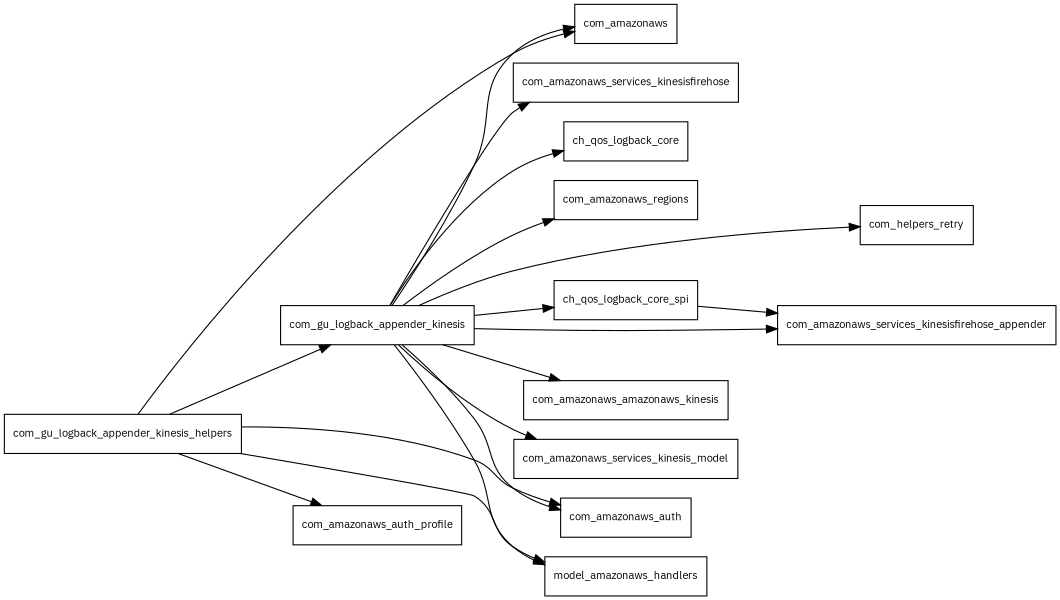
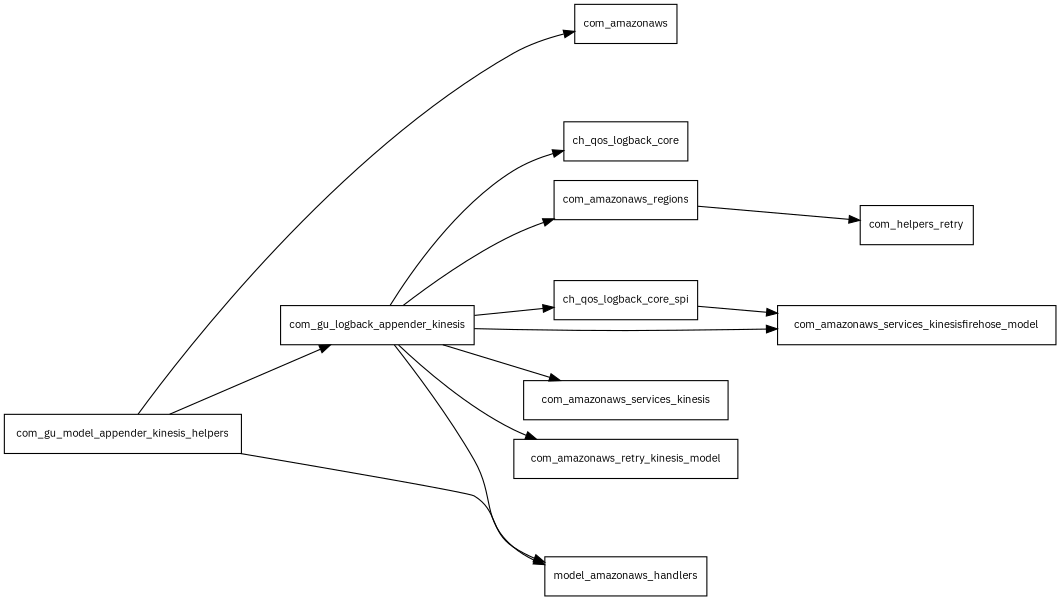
node "com_amazonaws_services_kinesisfirehose": removed
edge "com_gu_logback_appender_kinesis" -> "com_amazonaws": removed
edge "com_gu_logback_appender_kinesis" -> "com_helpers_retry": now "com_amazonaws_regions" -> "com_helpers_retry"
node "com_amazonaws_services_kinesisfirehose_appender": label "com_amazonaws_services_kinesisfirehose_appender" -> "com_amazonaws_services_kinesisfirehose_model"
node "com_amazonaws_amazonaws_kinesis": label "com_amazonaws_amazonaws_kinesis" -> "com_amazonaws_services_kinesis"
node "com_gu_logback_appender_kinesis_helpers": label "com_gu_logback_appender_kinesis_helpers" -> "com_gu_model_appender_kinesis_helpers"
node "com_amazonaws_services_kinesis_model": label "com_amazonaws_services_kinesis_model" -> "com_amazonaws_retry_kinesis_model"
node "com_amazonaws_auth": removed
node "com_amazonaws_auth_profile": removed
